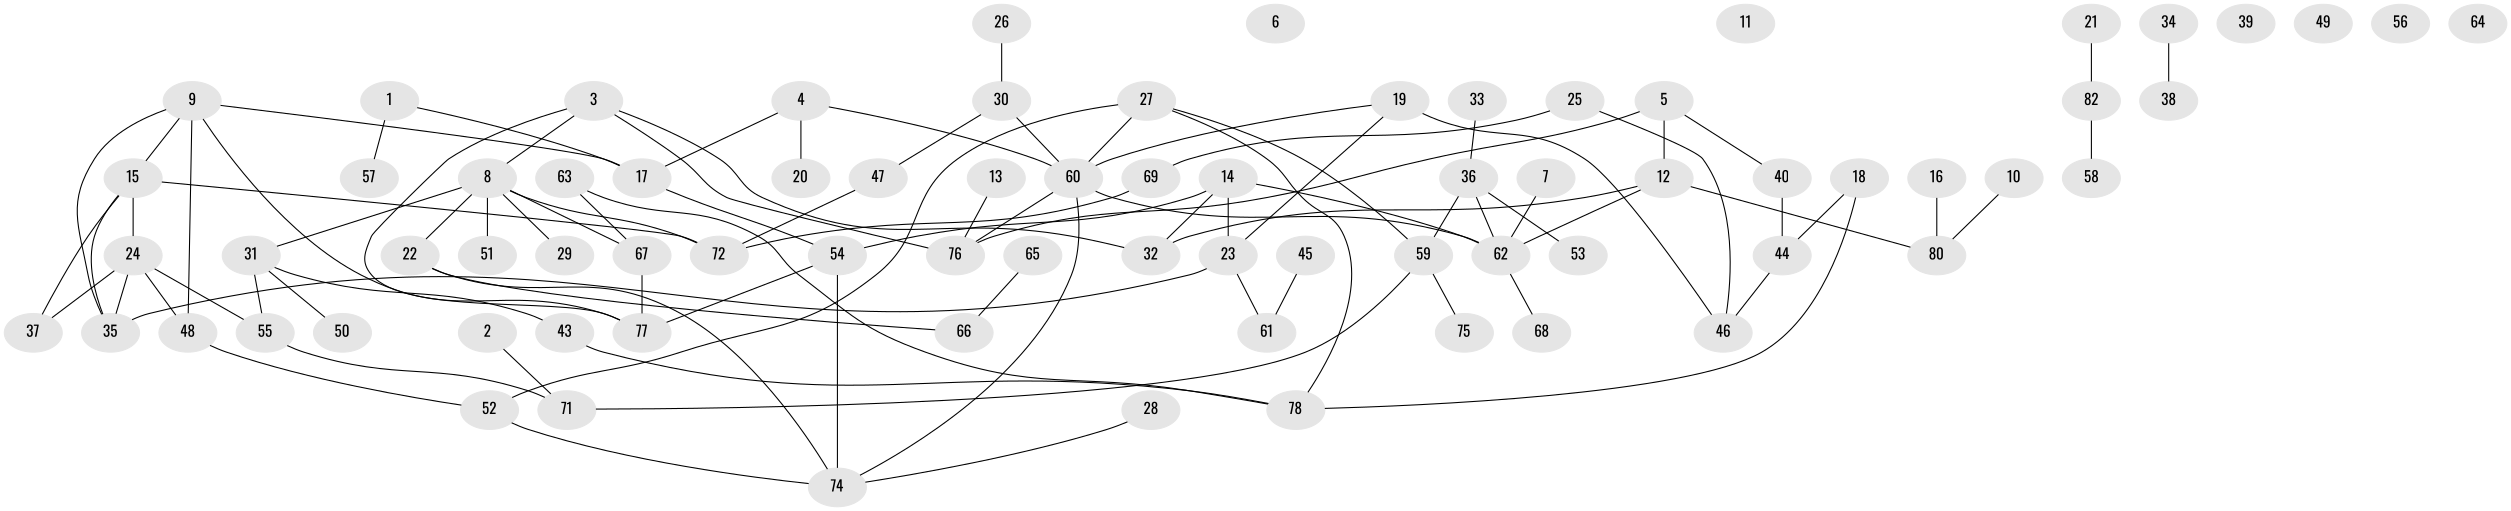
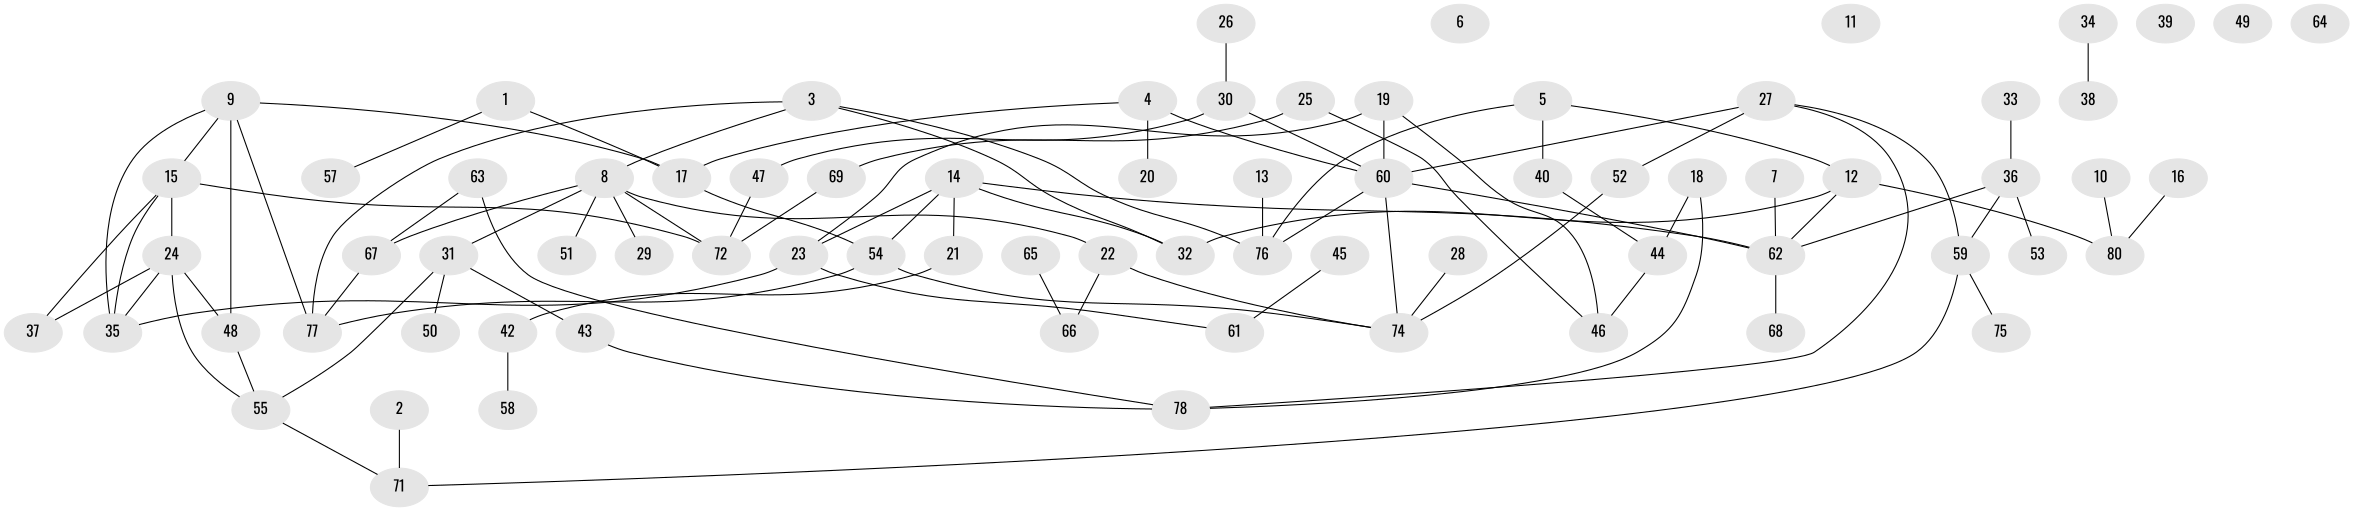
node "56": removed
node "82": label "82" -> "42"
edge "14" -- "21": added
edge "48" -- "52": now "48" -- "55"
